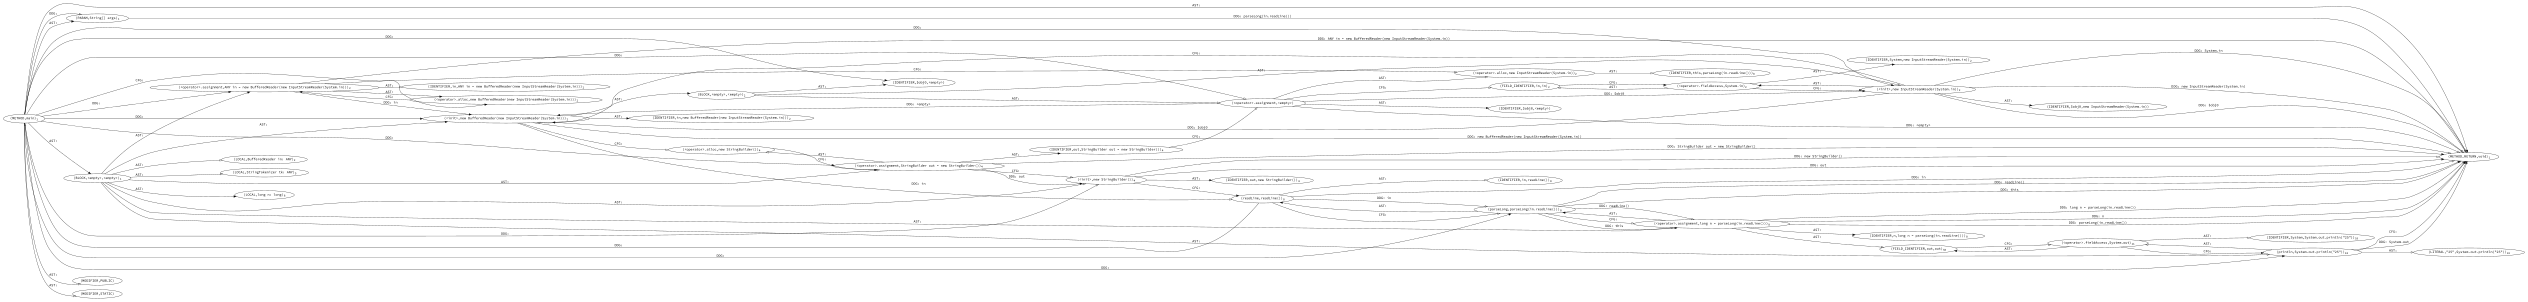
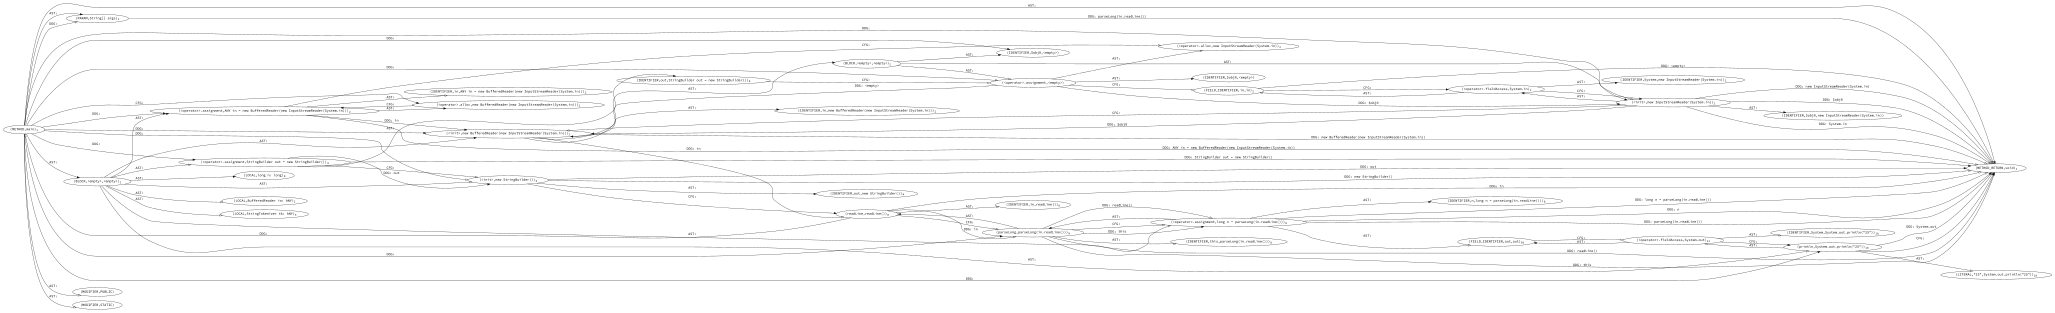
edge "(<operator>.alloc,new InputStreamReader(System.in))" -> "(IDENTIFIER,this,parseLong(in.readLine()))": now "(parseLong,parseLong(in.readLine()))" -> "(IDENTIFIER,this,parseLong(in.readLine()))"
edge "(<operator>.assignment,<empty>)" -> "(METHOD_RETURN,void)": now "(FIELD_IDENTIFIER,in,in)" -> "(METHOD_RETURN,void)"
node "(<operator>.alloc,new StringBuilder())": removed
